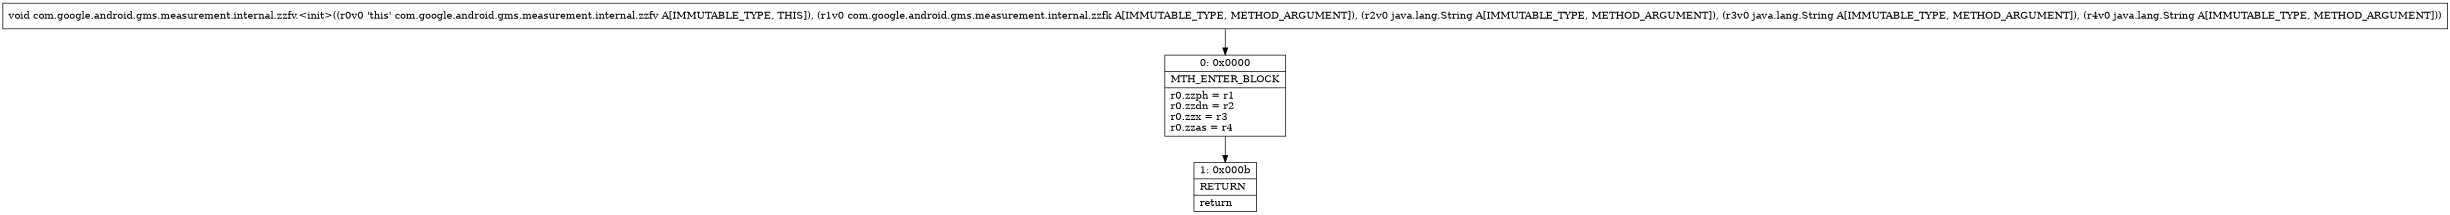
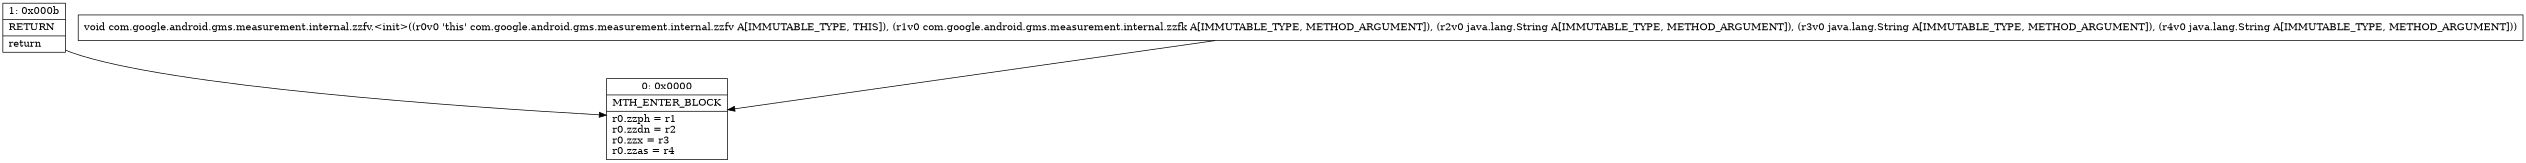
edge "0: 0x0000" -> "1: 0x000b": reversed
